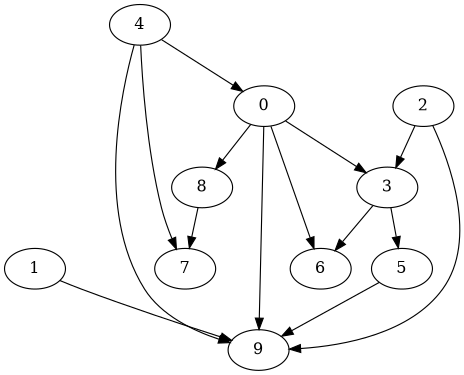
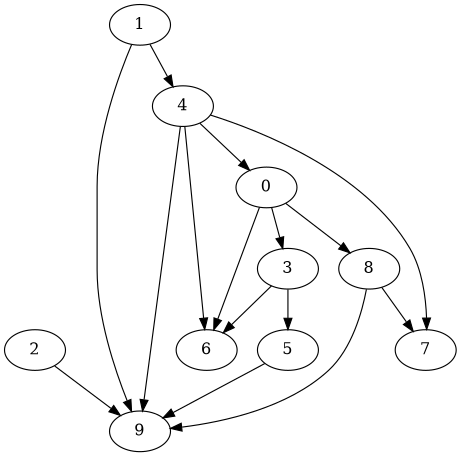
edge "1" -> "4": added
edge "2" -> "3": removed
edge "4" -> "6": added
edge "0" -> "9": now "8" -> "9"
